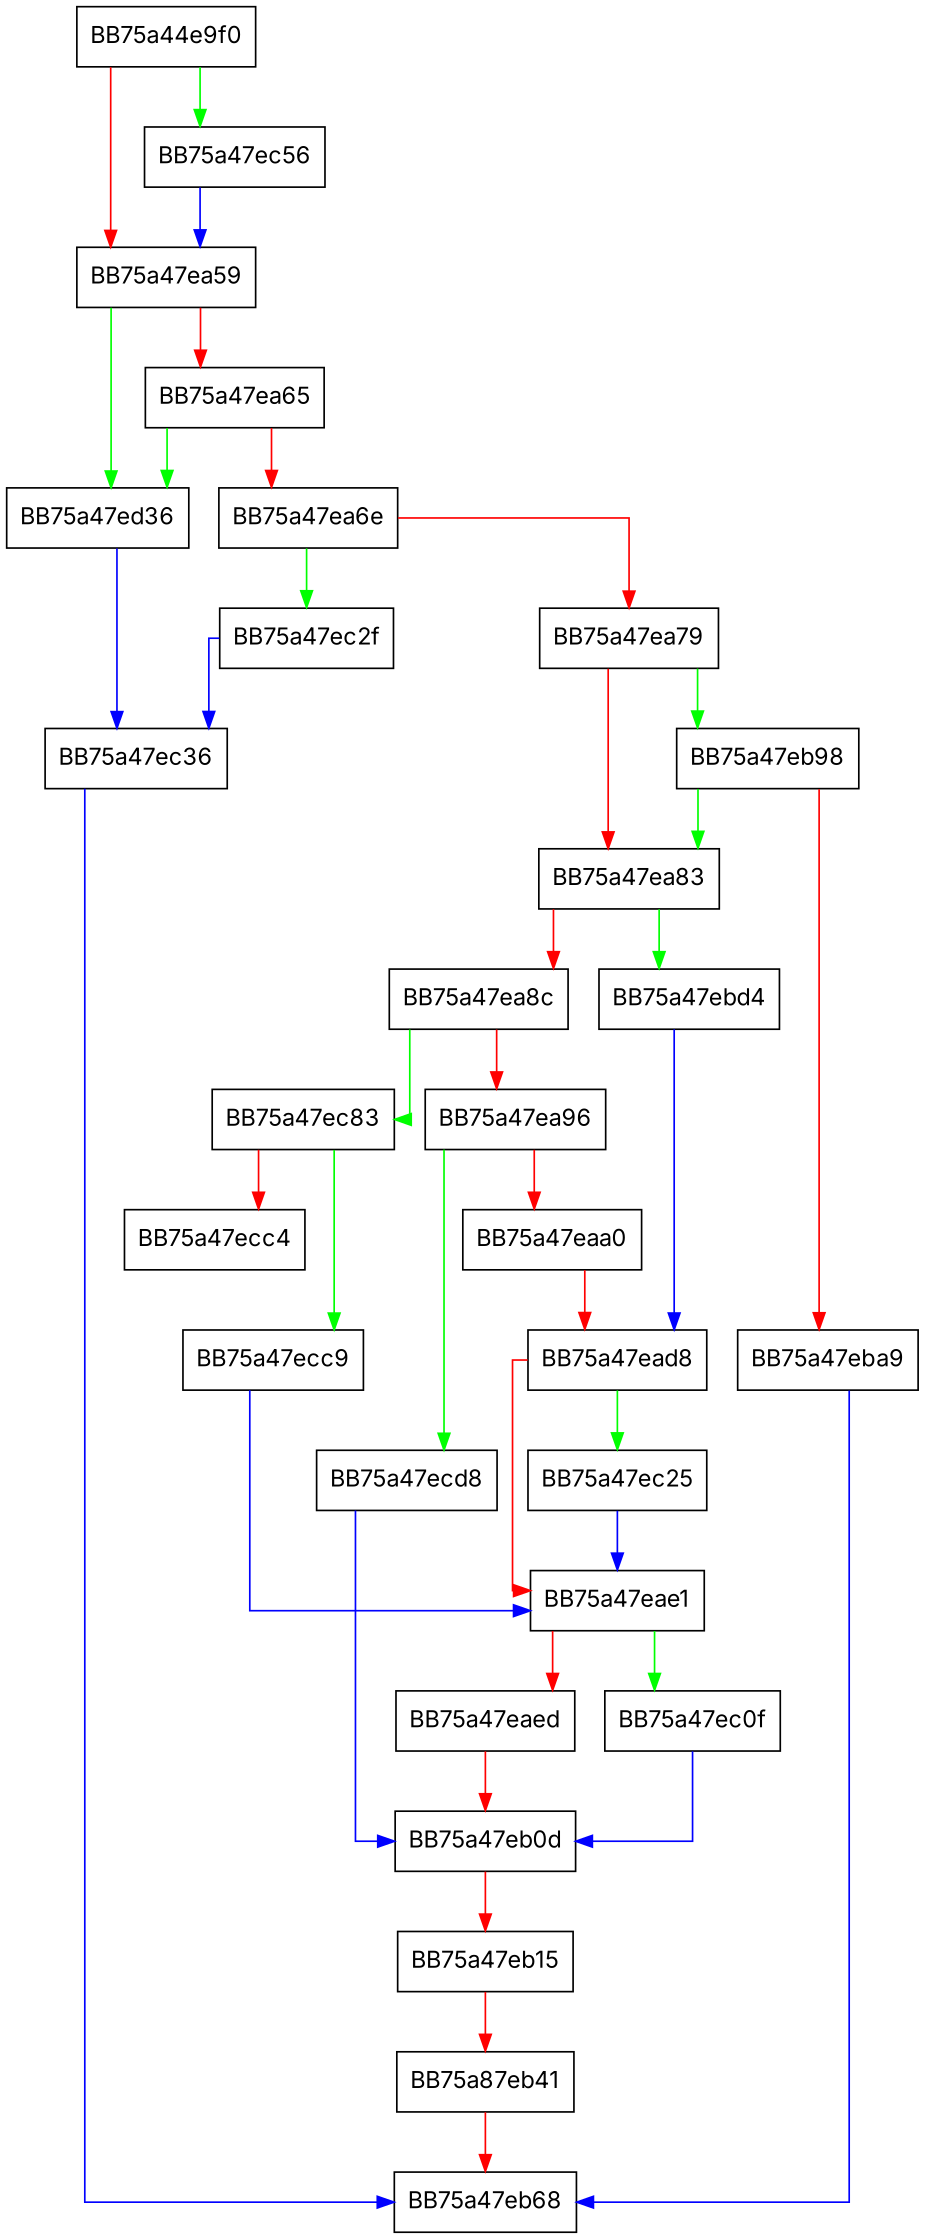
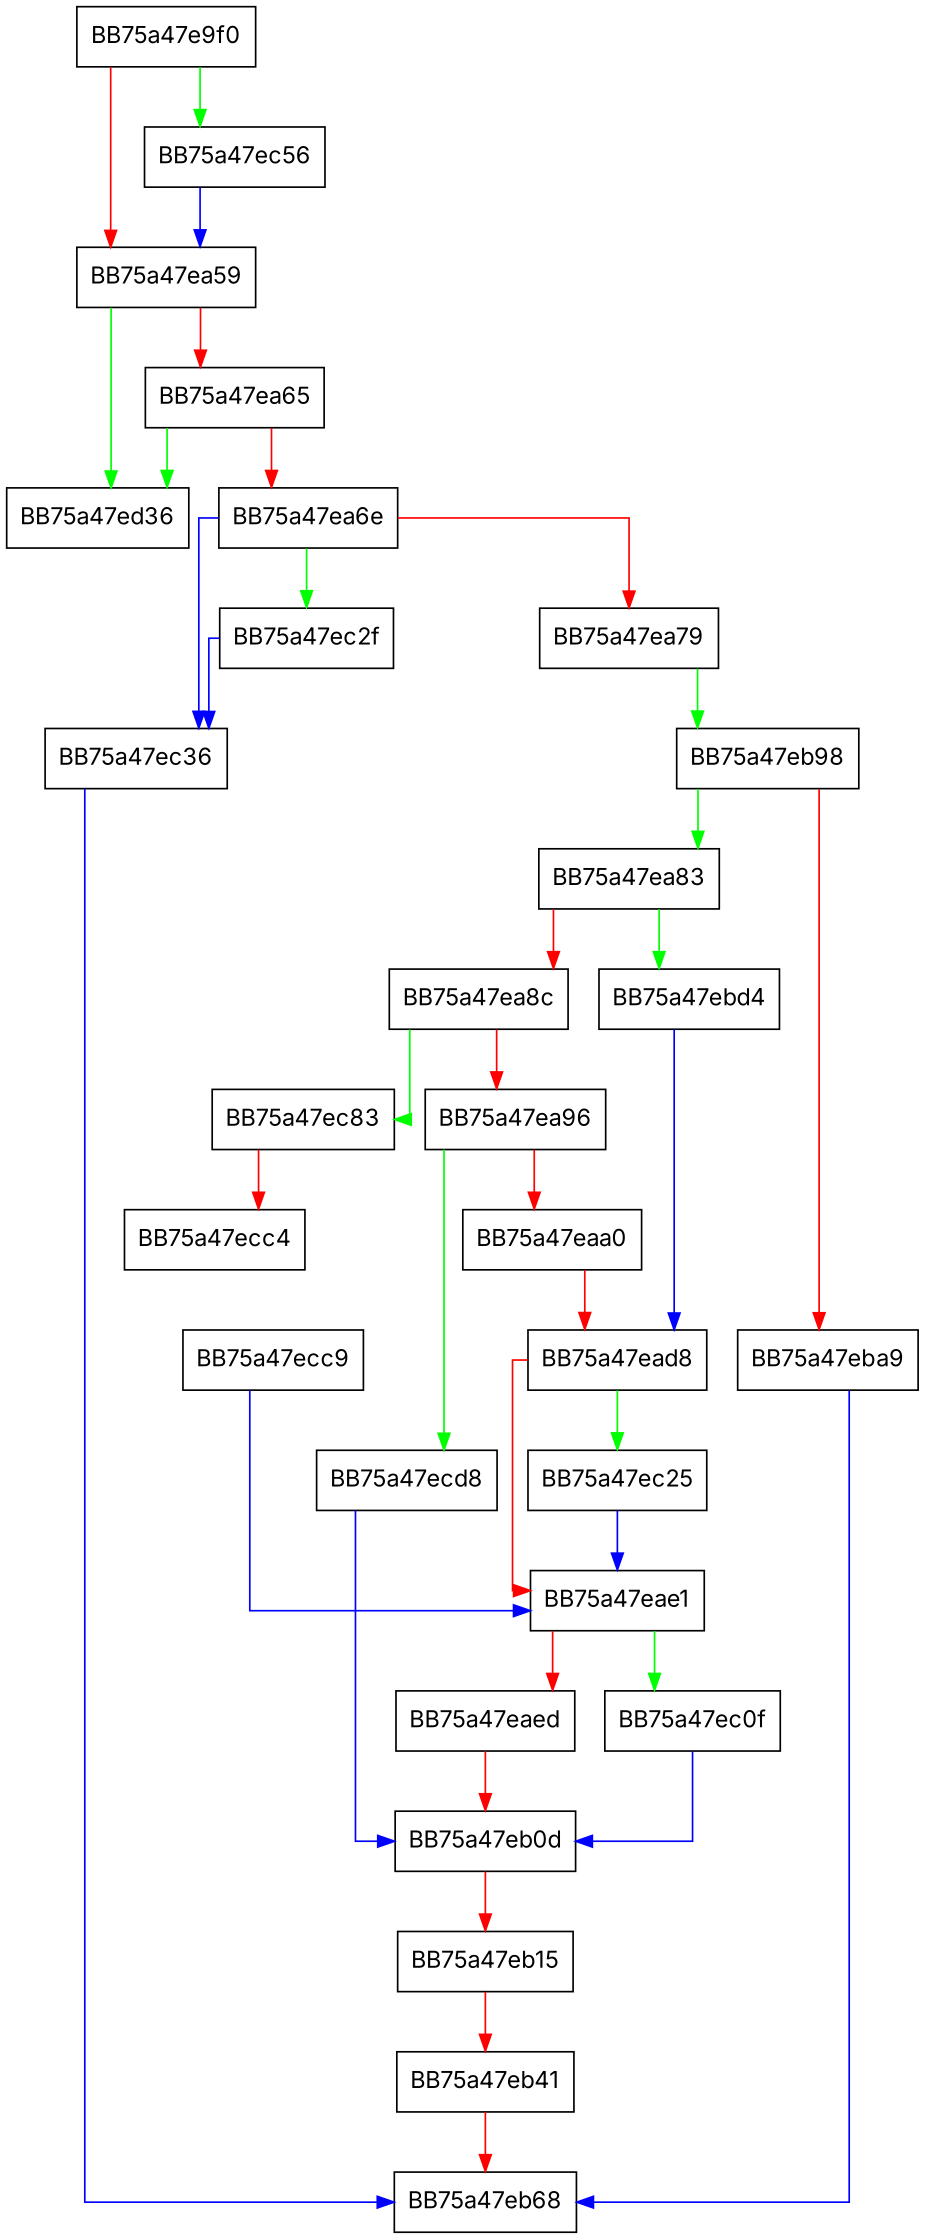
node "BB75a44e9f0": label "BB75a44e9f0" -> "BB75a47e9f0"
edge "BB75a47ed36" -> "BB75a47ec36": now "BB75a47ea6e" -> "BB75a47ec36"
edge "BB75a47ea79" -> "BB75a47ea83": removed
edge "BB75a47ec83" -> "BB75a47ecc9": removed
node "BB75a87eb41": label "BB75a87eb41" -> "BB75a47eb41"
